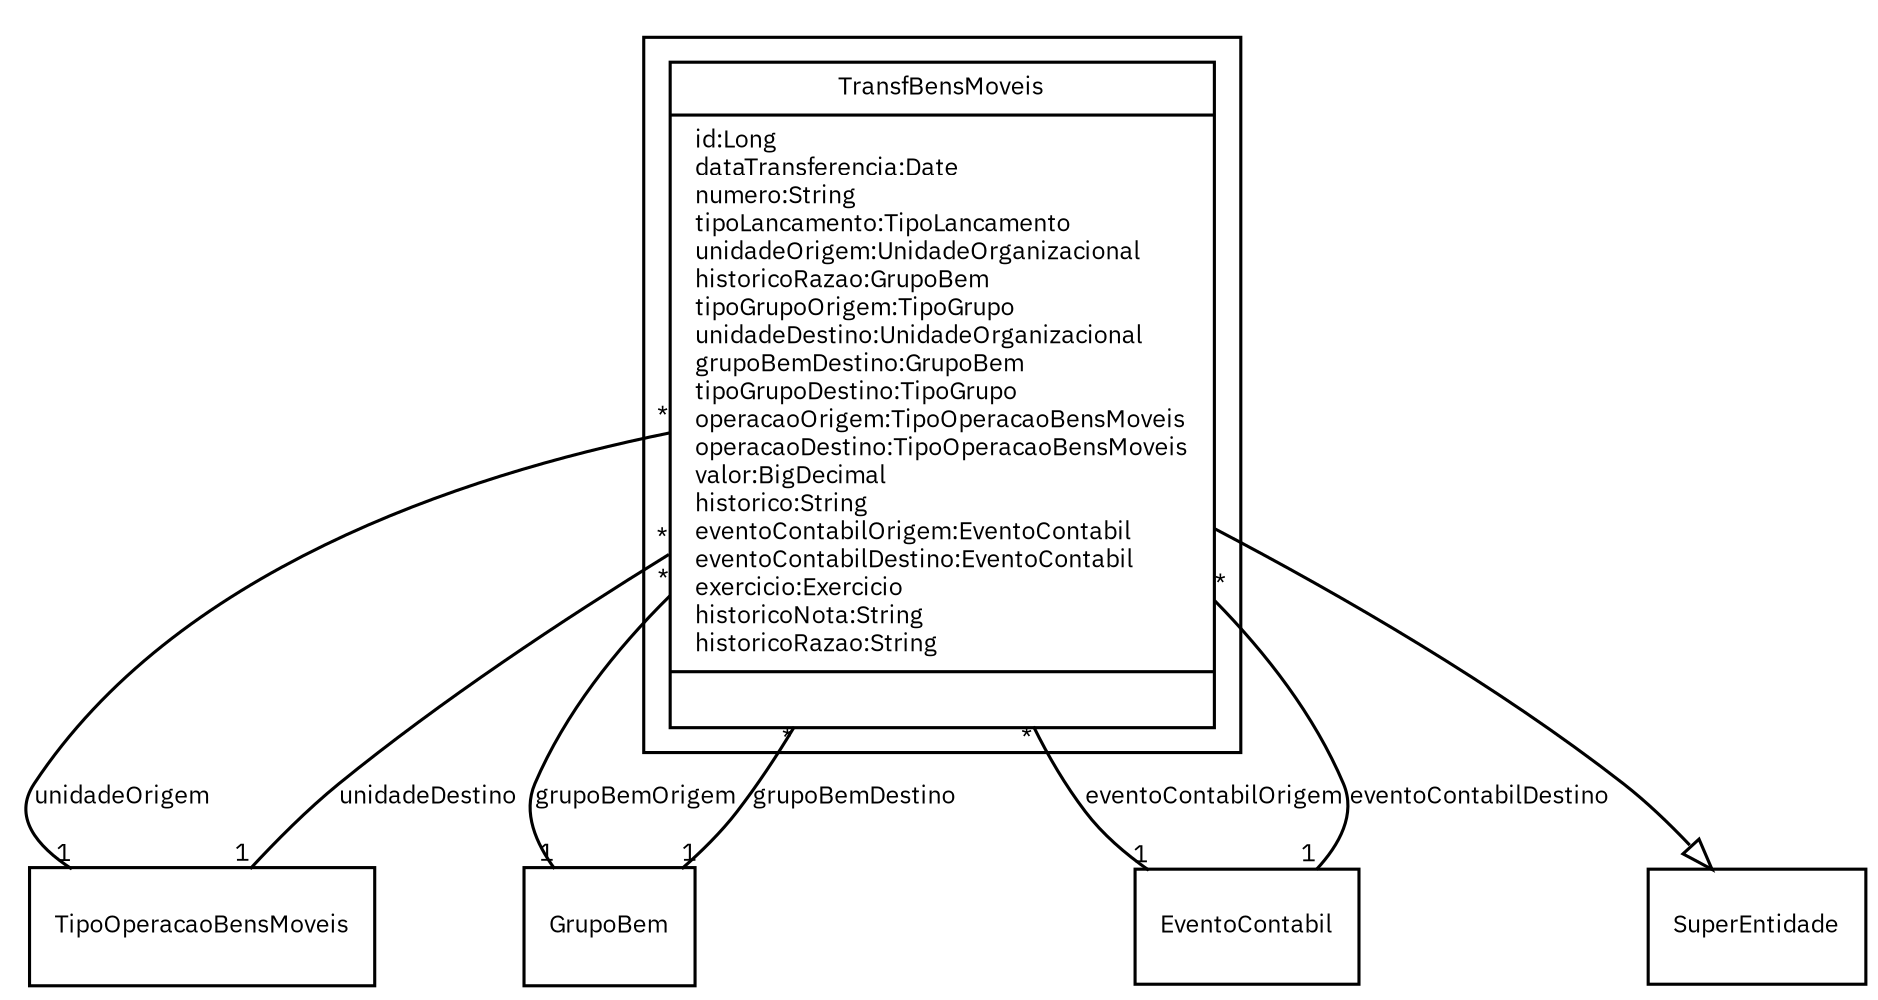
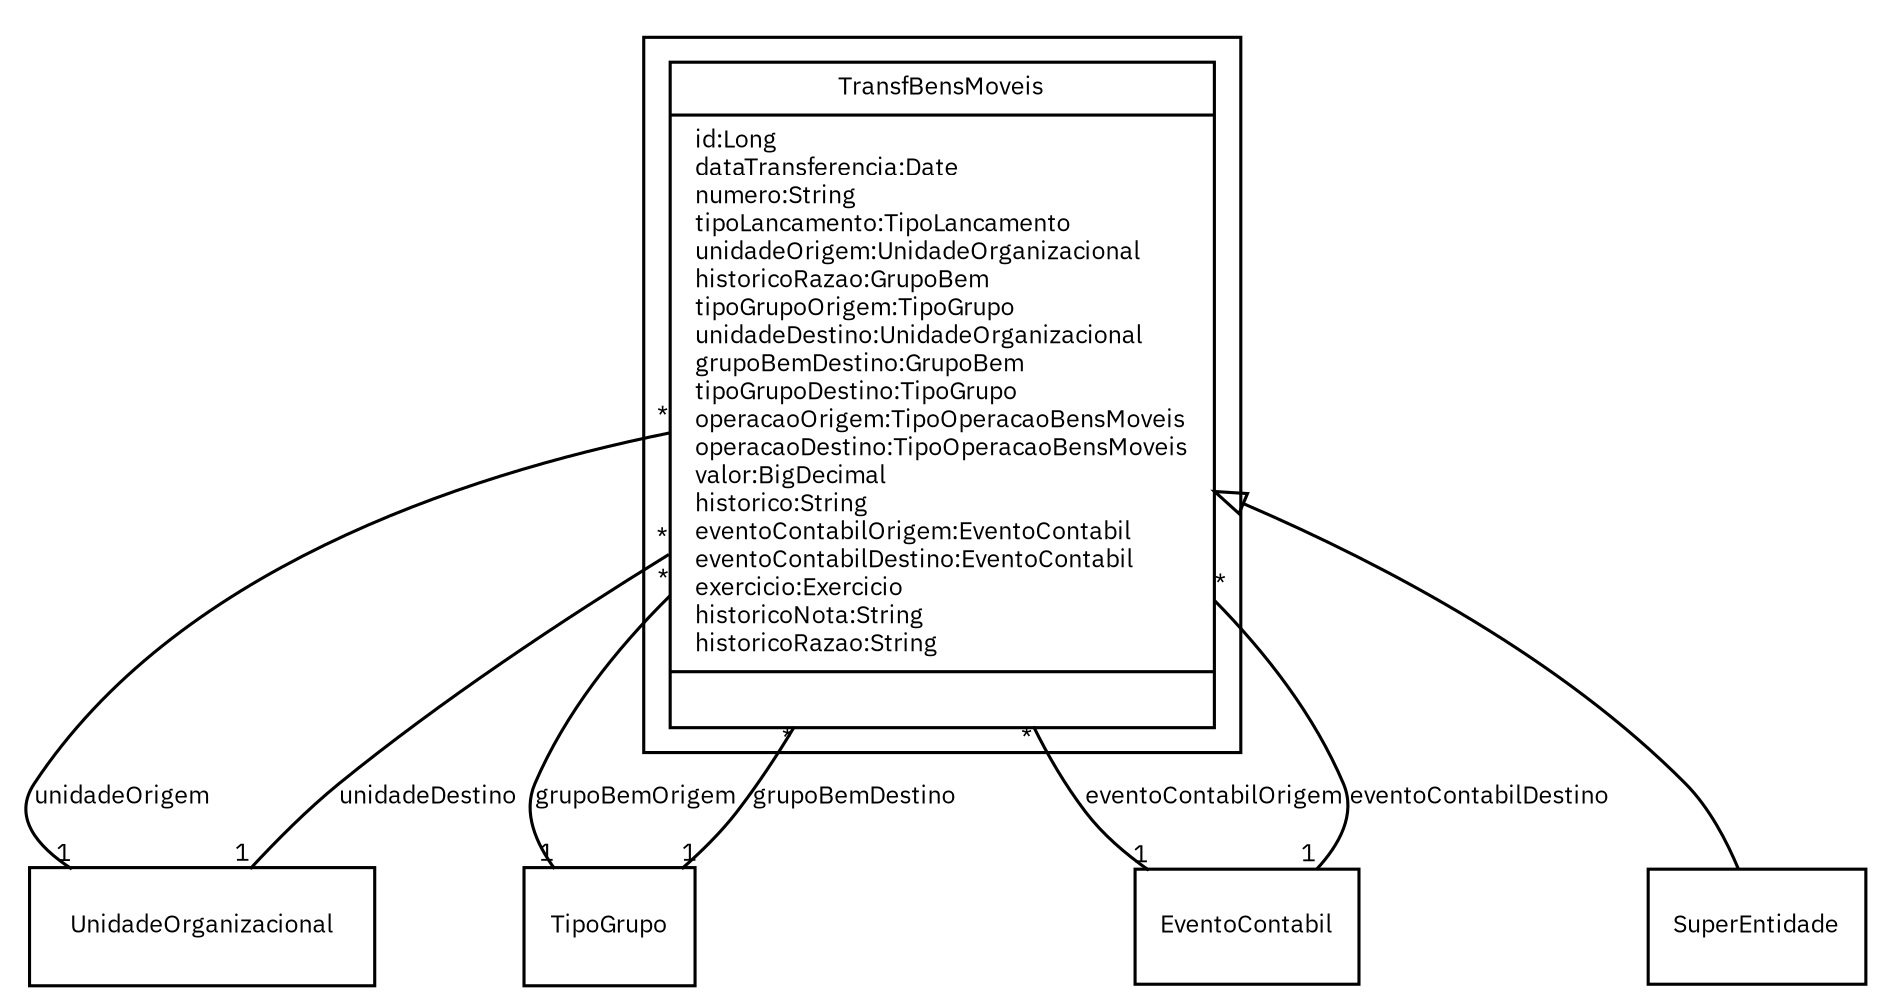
edge "TransfBensMoveis" -> "SuperEntidade": reversed
node "TipoOperacaoBensMoveis": label "TipoOperacaoBensMoveis" -> "UnidadeOrganizacional"
node "GrupoBem": label "GrupoBem" -> "TipoGrupo"
